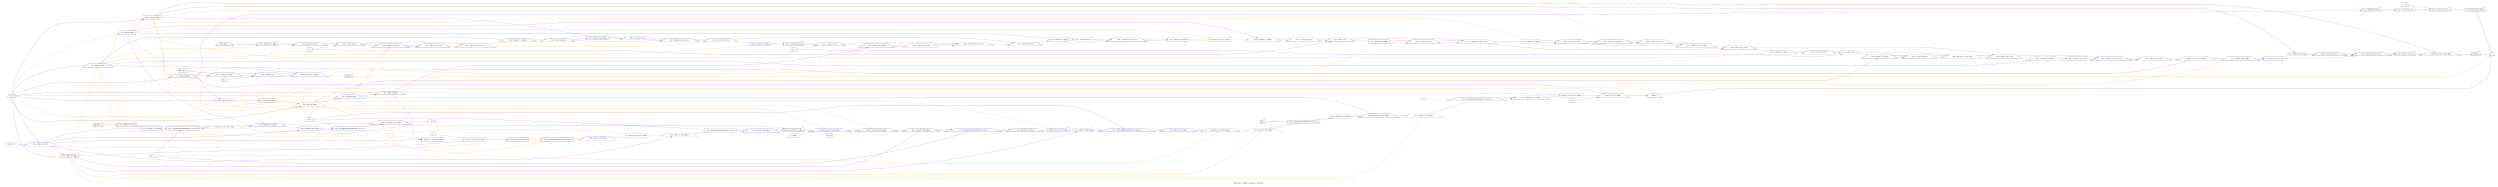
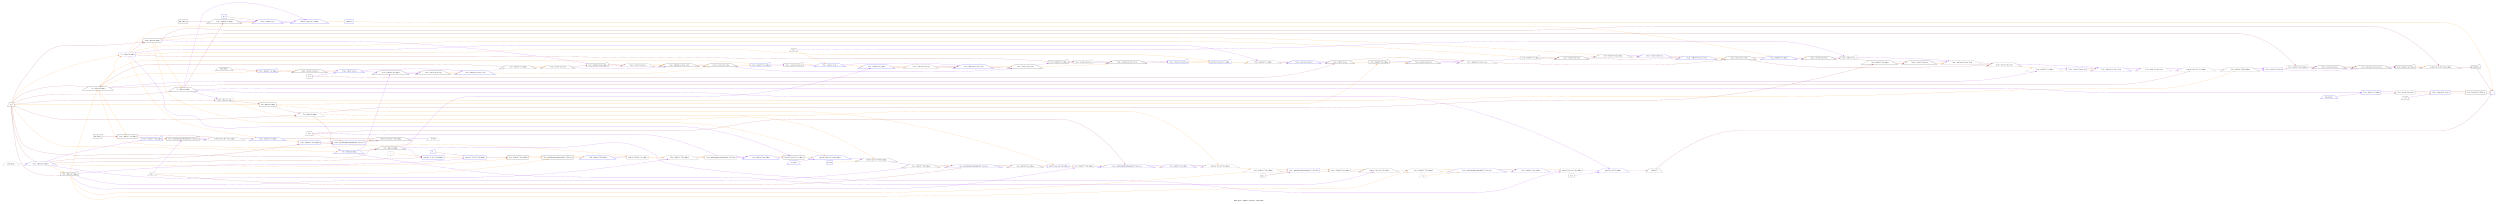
node "unk_block_2": added
